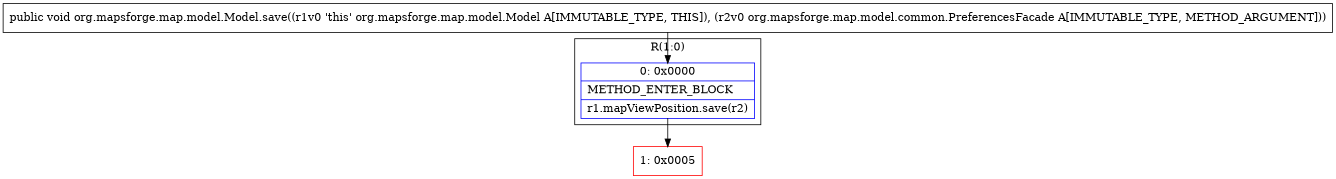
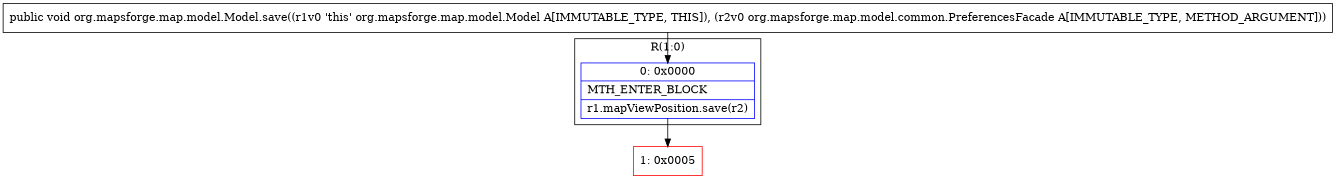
node "0: 0x0000": text "METHOD_ENTER_BLOCK" -> "MTH_ENTER_BLOCK"
